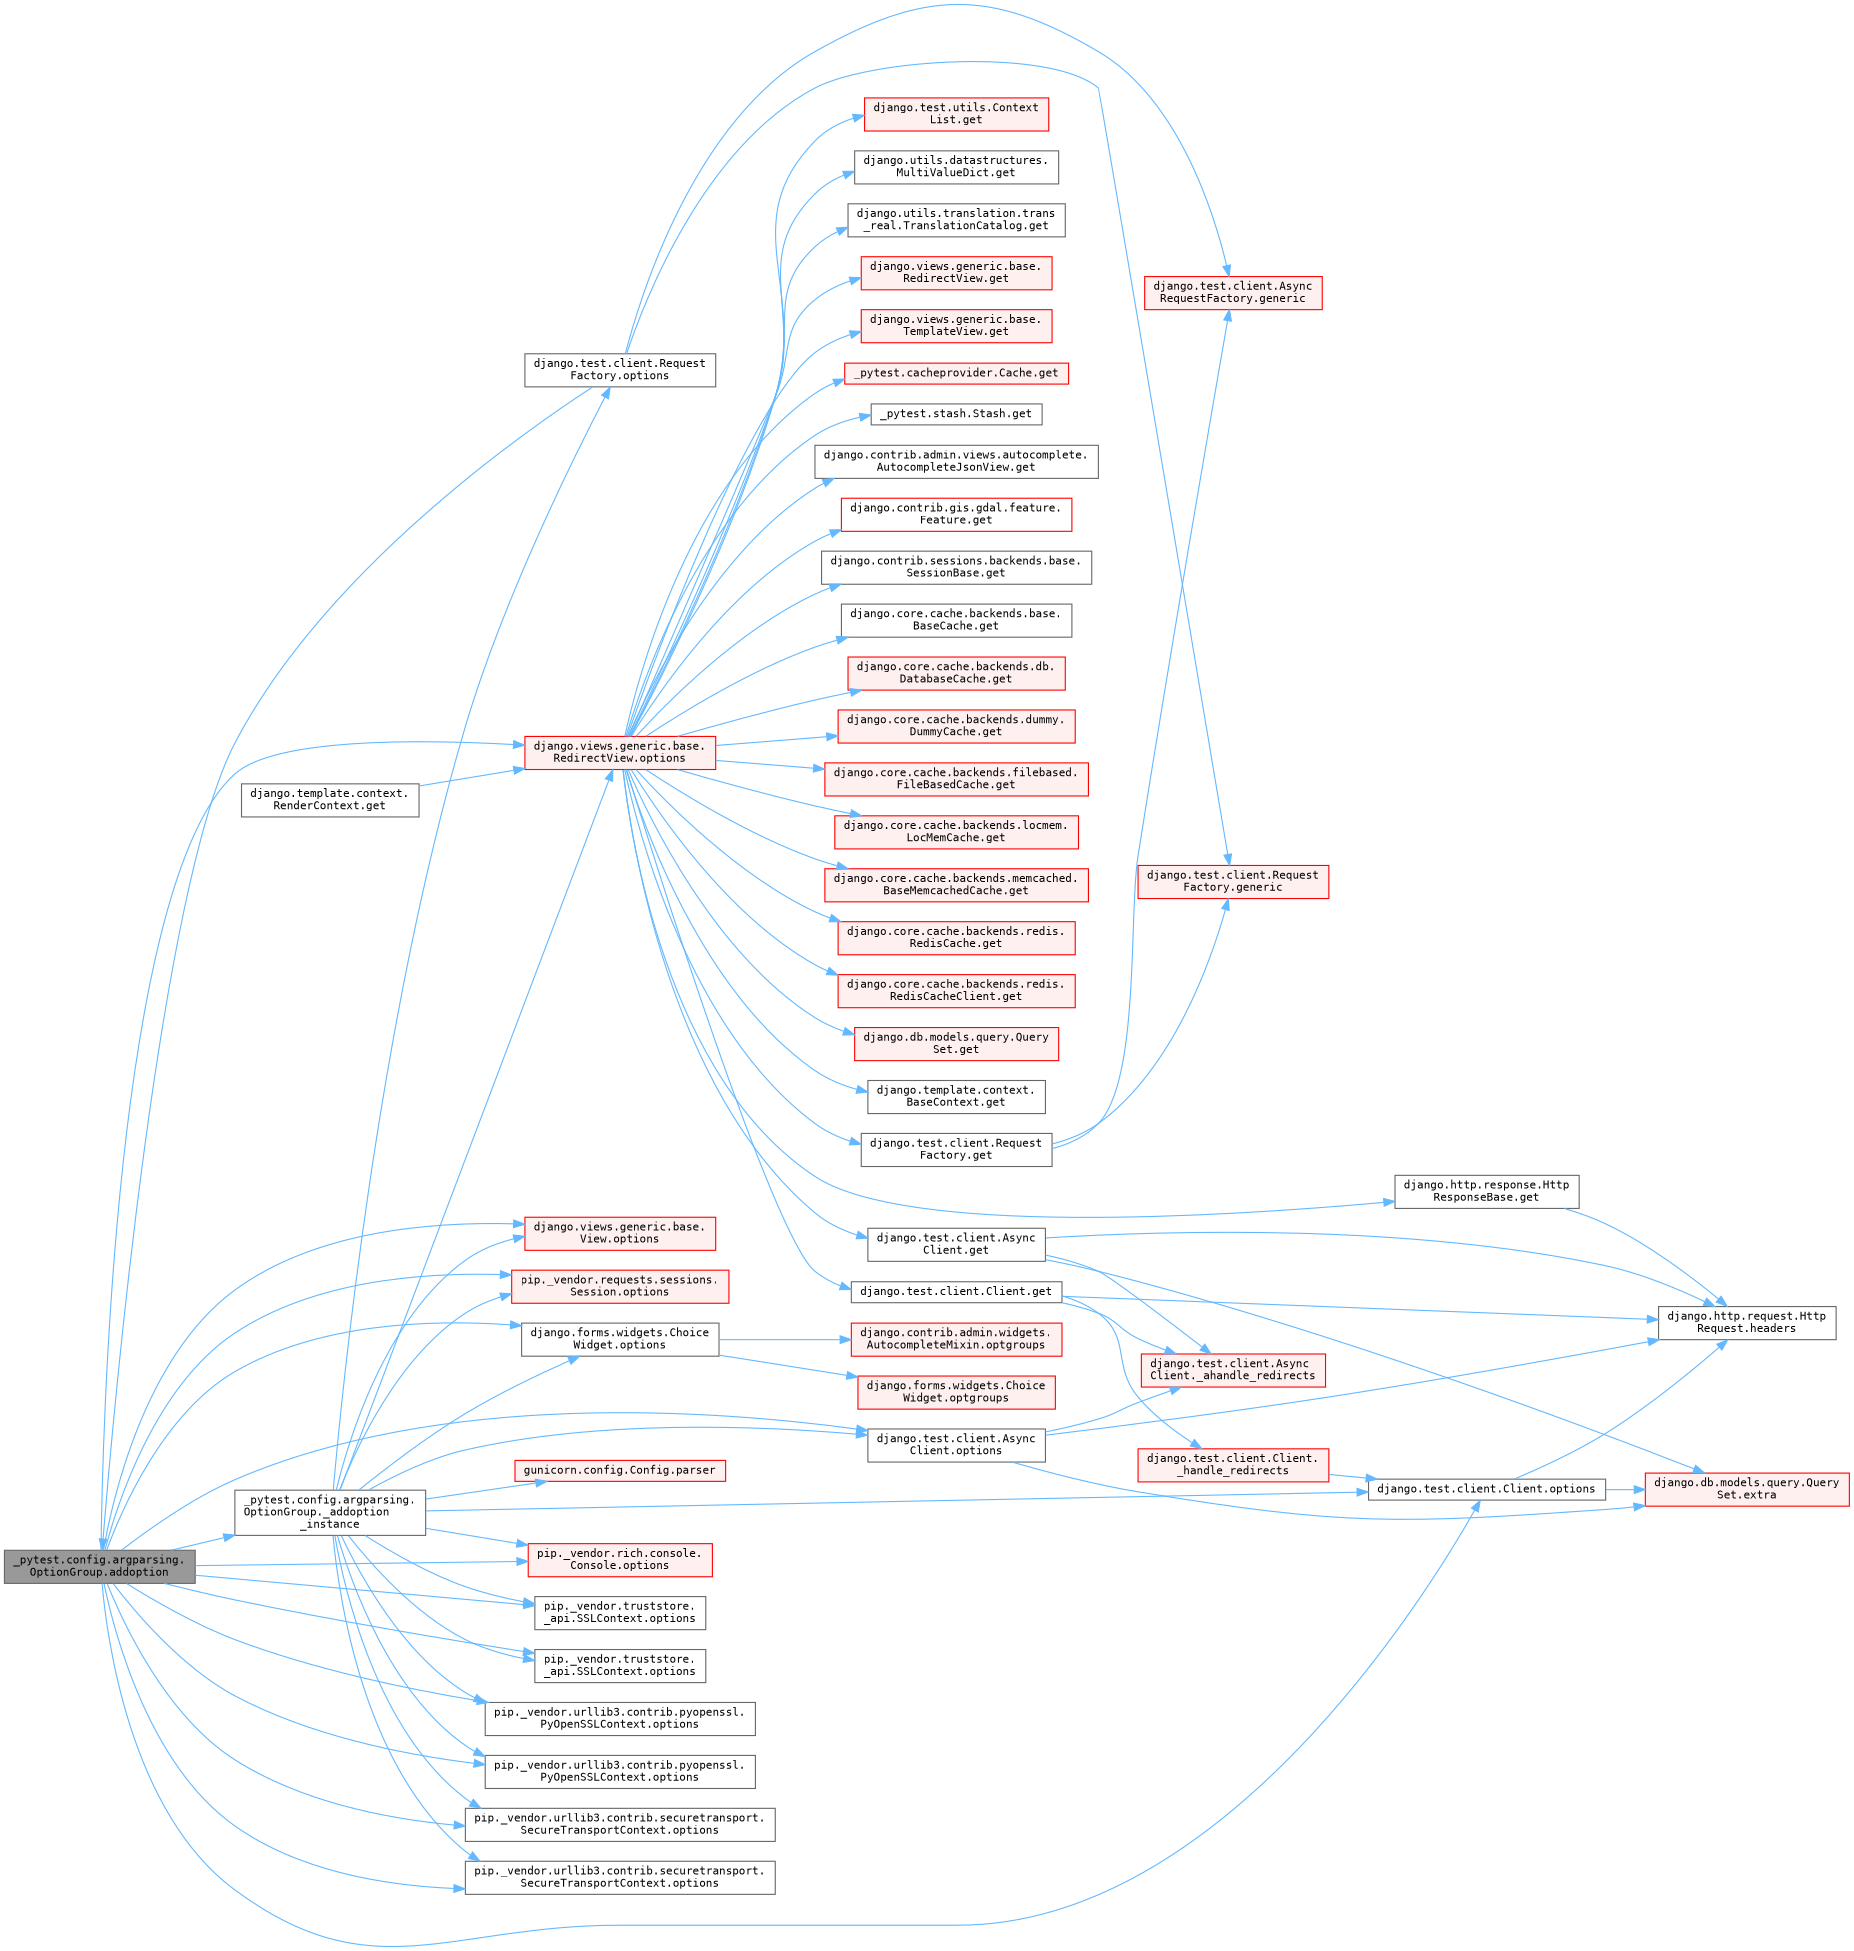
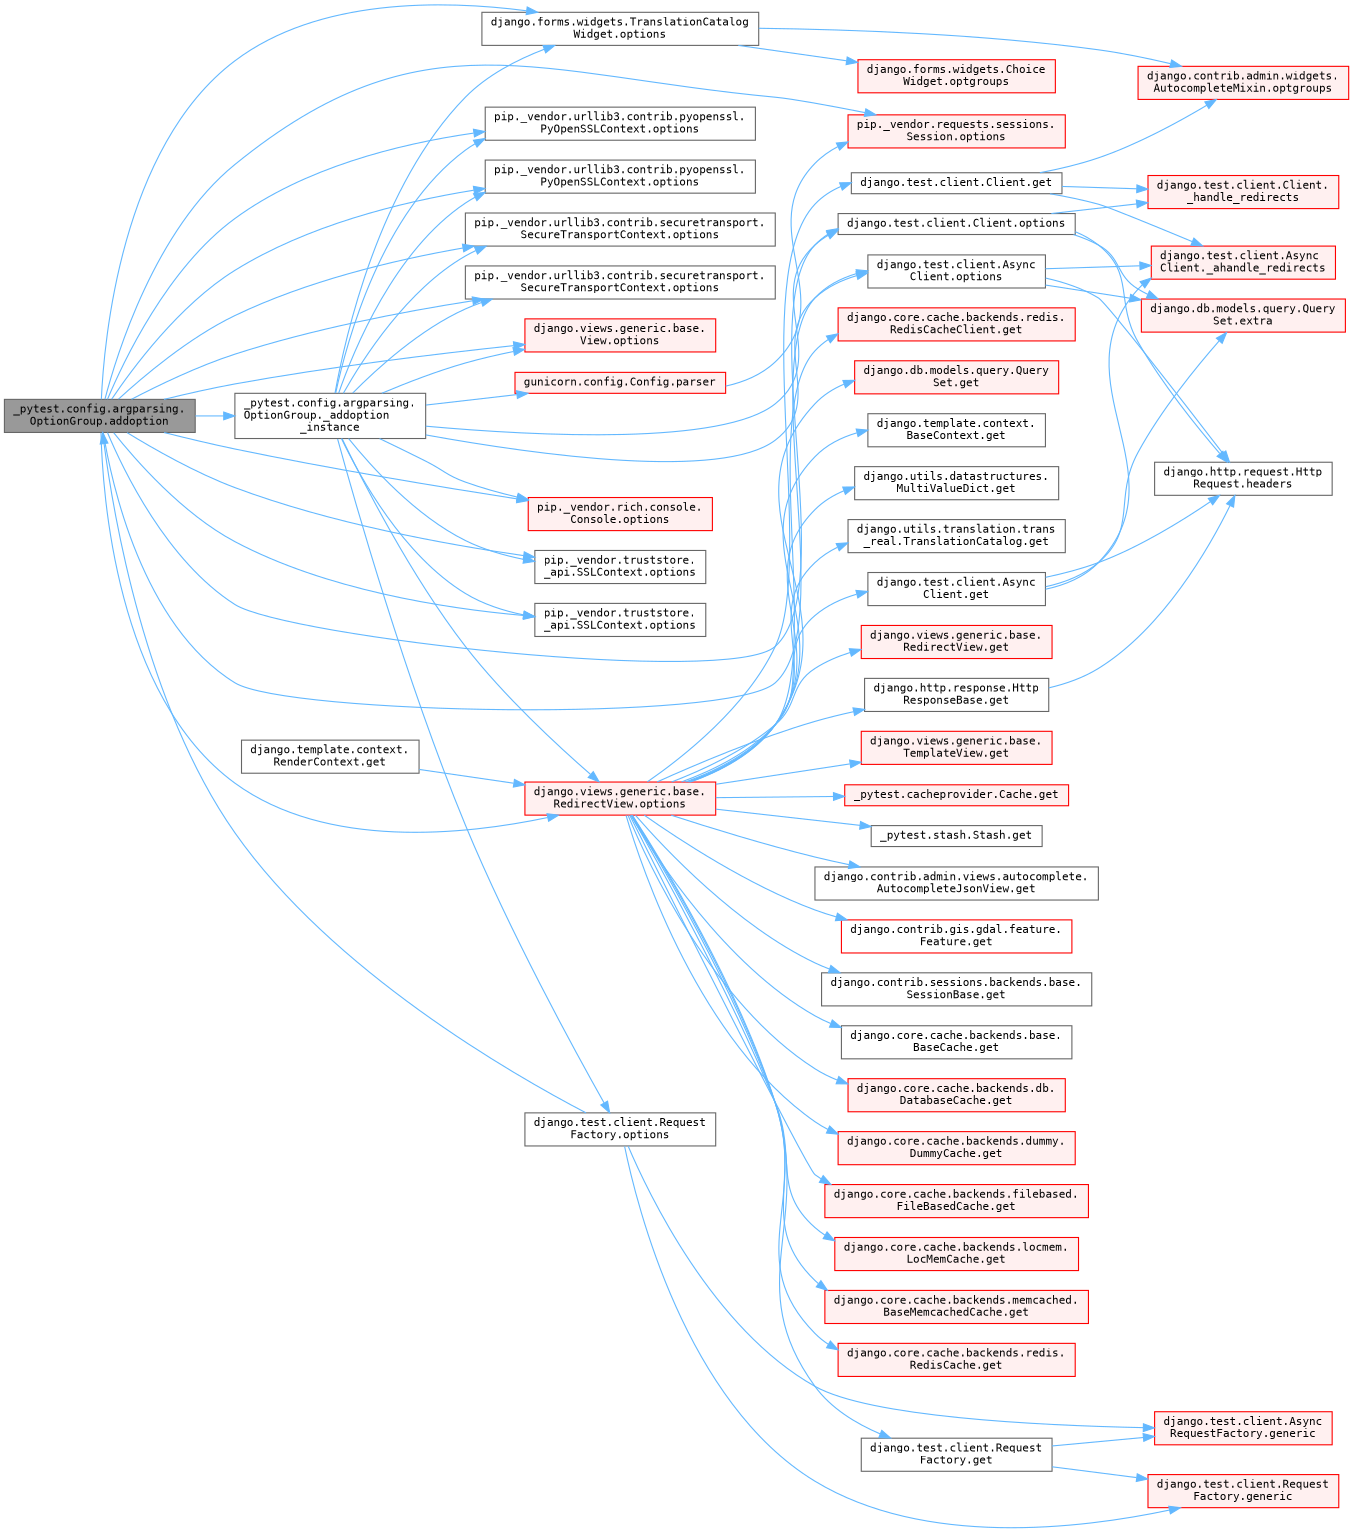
node "django.test.utils.Context List.get": removed
edge "django.test.client.Client.get" -> "django.http.request.Http Request.headers": now "django.test.client.Client.get" -> "django.contrib.admin.widgets. AutocompleteMixin.optgroups"
node "django.forms.widgets.Choice Widget.options": label "django.forms.widgets.Choice Widget.options" -> "django.forms.widgets.TranslationCatalog Widget.options"
edge "_pytest.config.argparsing. OptionGroup._addoption _instance" -> "pip._vendor.requests.sessions. Session.options": now "gunicorn.config.Config.parser" -> "pip._vendor.requests.sessions. Session.options"
edge "django.test.client.Client. _handle_redirects" -> "django.test.client.Client.options": reversed
